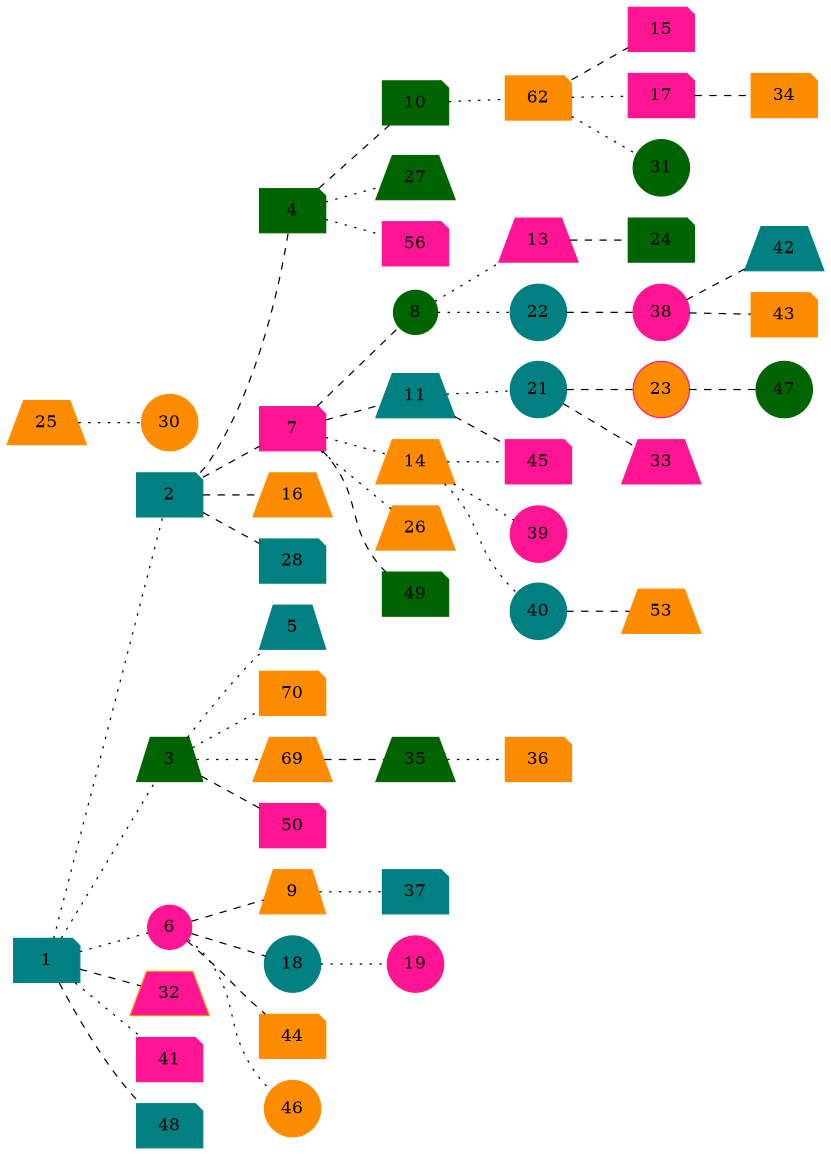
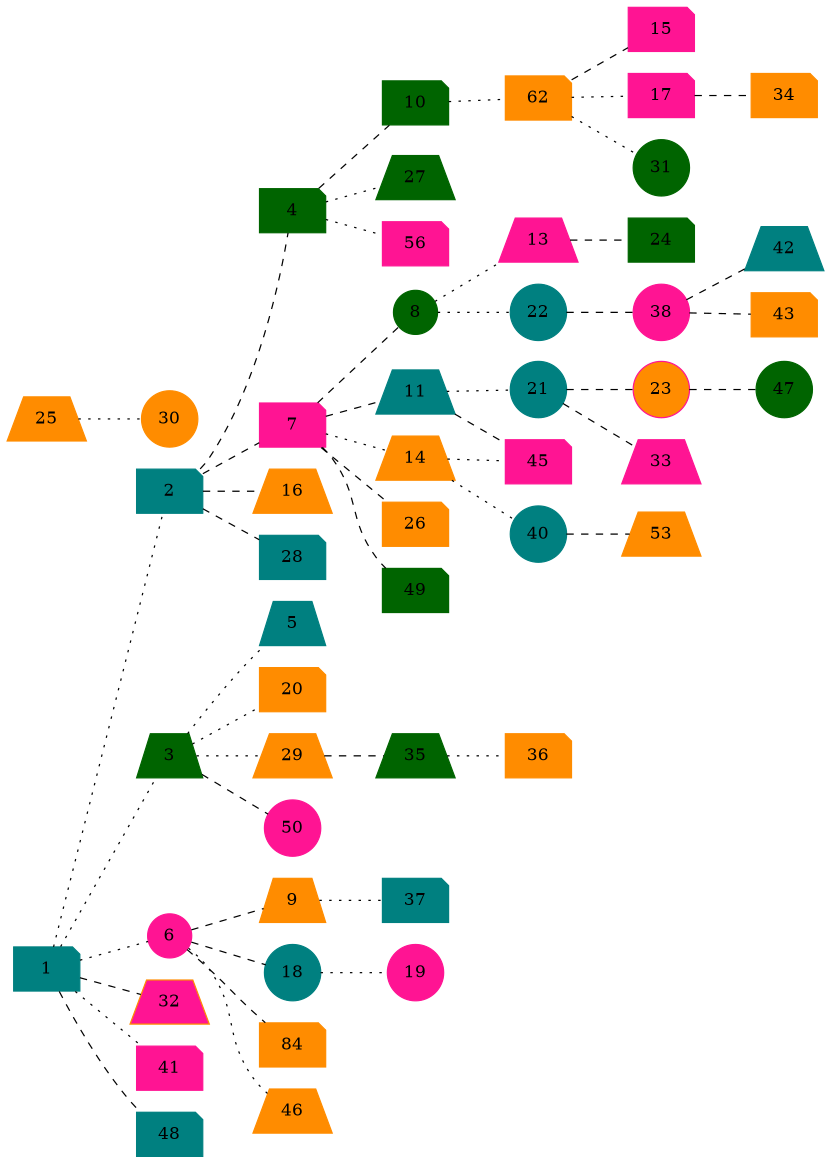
edge "7" -- "26": style dotted -> dashed
node "26": shape trapezium -> note
node "39": removed
node "70": label "70" -> "20"
node "69": label "69" -> "29"
node "50": shape note -> circle
node "44": label "44" -> "84"
node "46": shape circle -> trapezium
